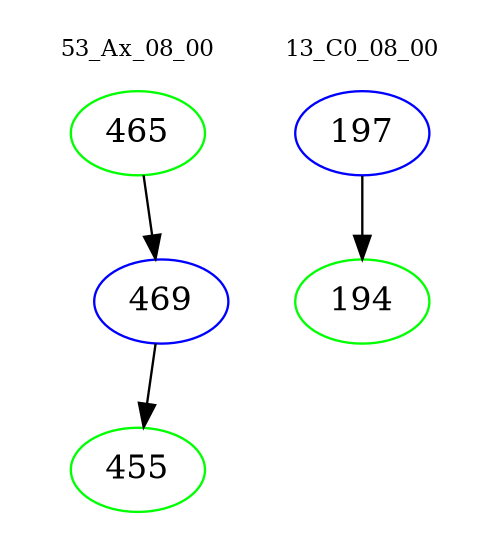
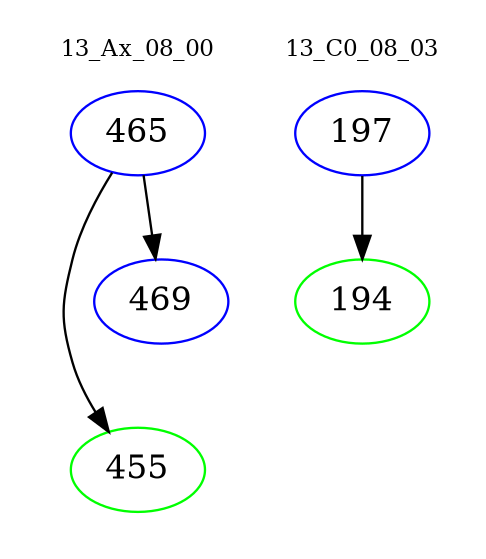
cluster "53_Ax_08_00": label "53_Ax_08_00" -> "13_Ax_08_00"
cluster "13_C0_08_00": label "13_C0_08_00" -> "13_C0_08_03"
node "465": color green -> blue
edge "469" -> "455": now "465" -> "455"
